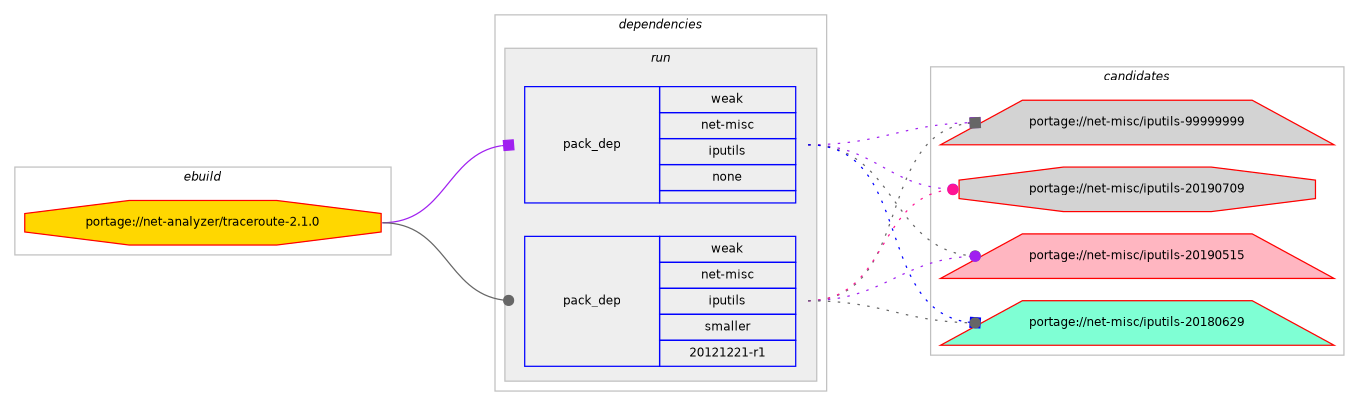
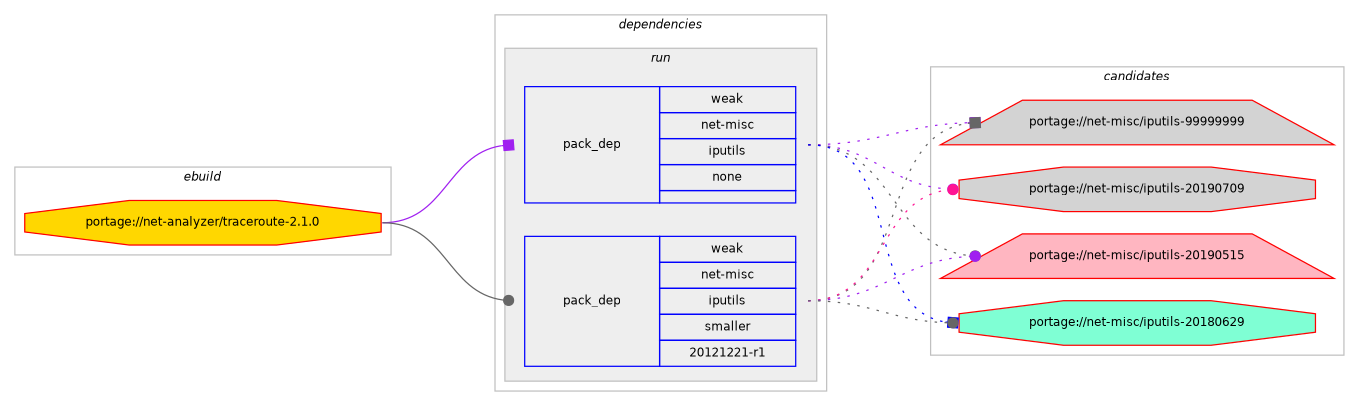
node "portage://net-misc/iputils-20180629": shape trapezium -> octagon
